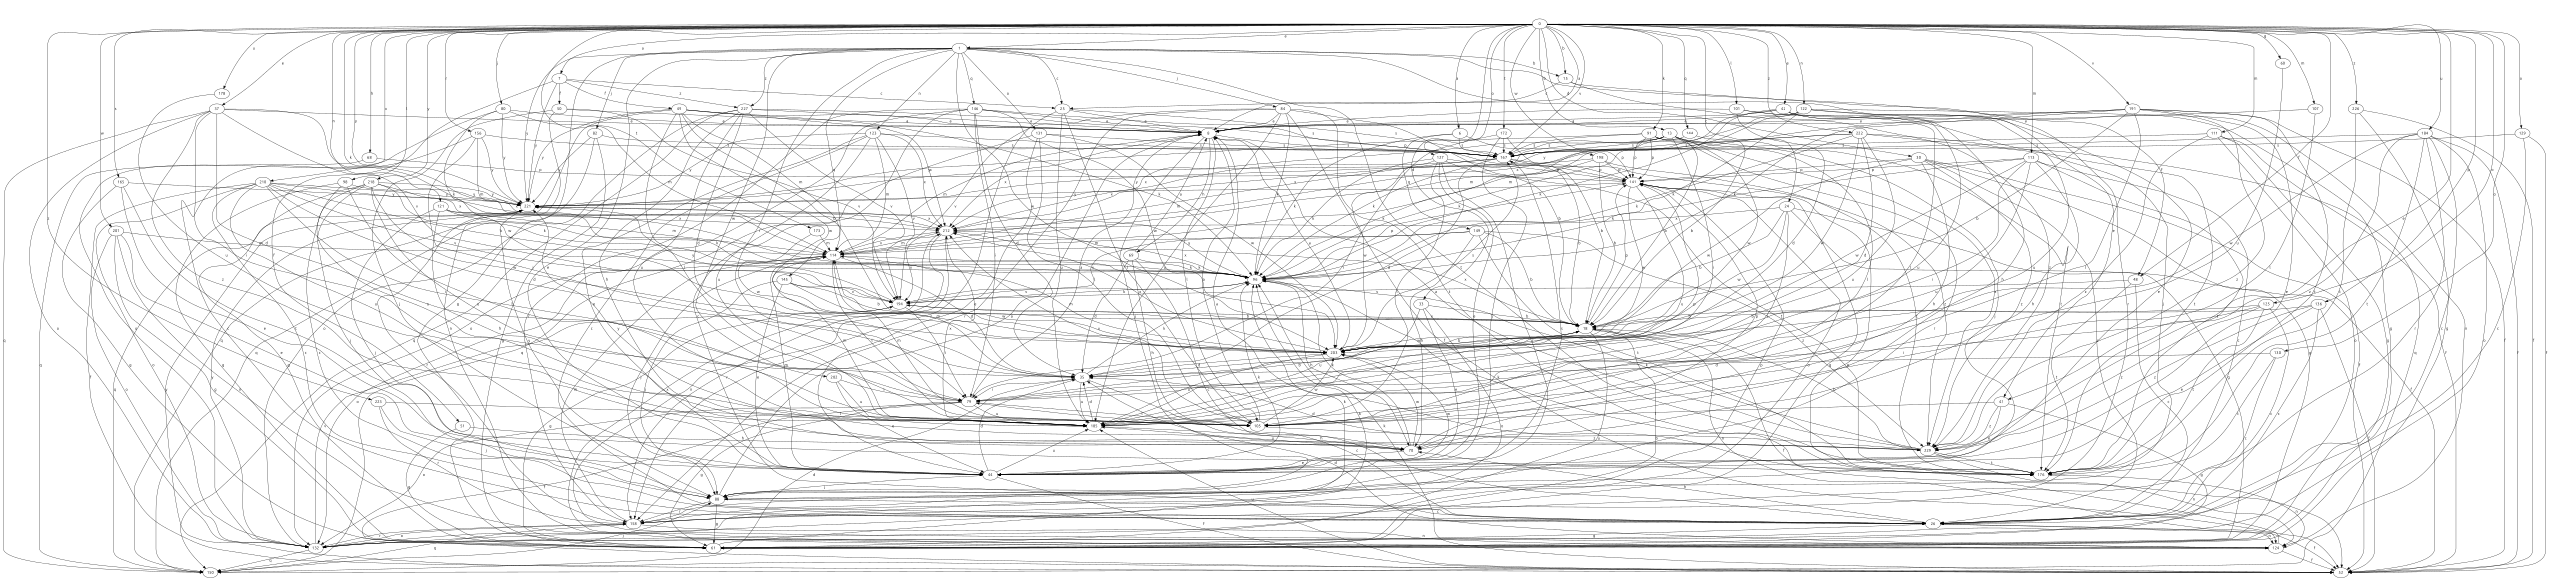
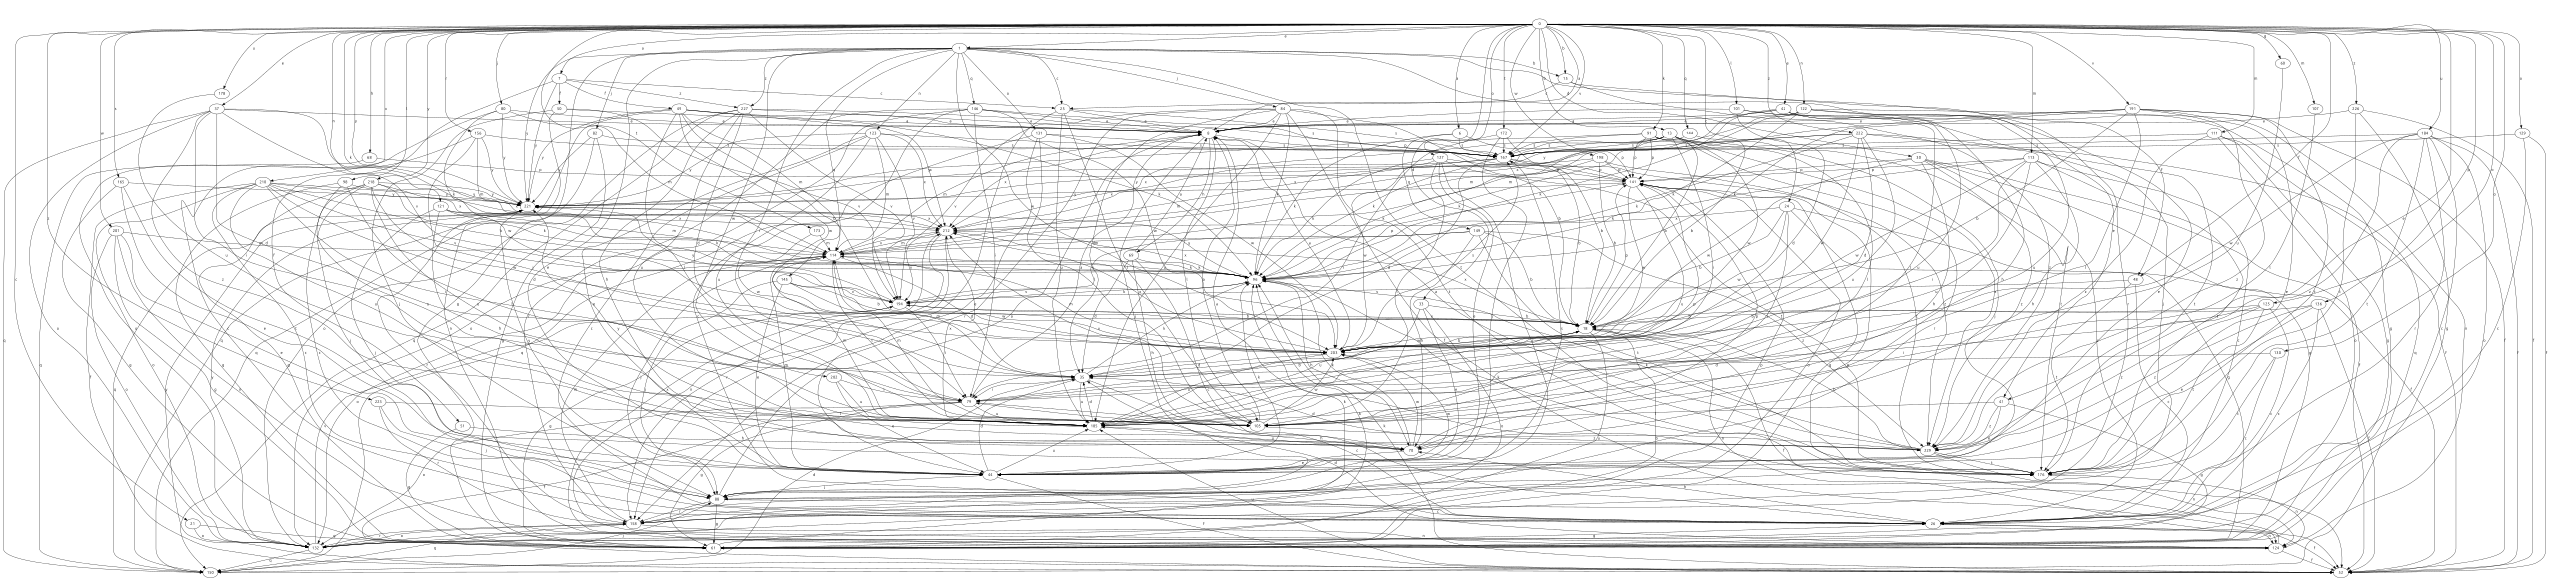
edge "107" -> "8": now "226" -> "8"
edge "146" -> "35": now "84" -> "35"
node "21": added
